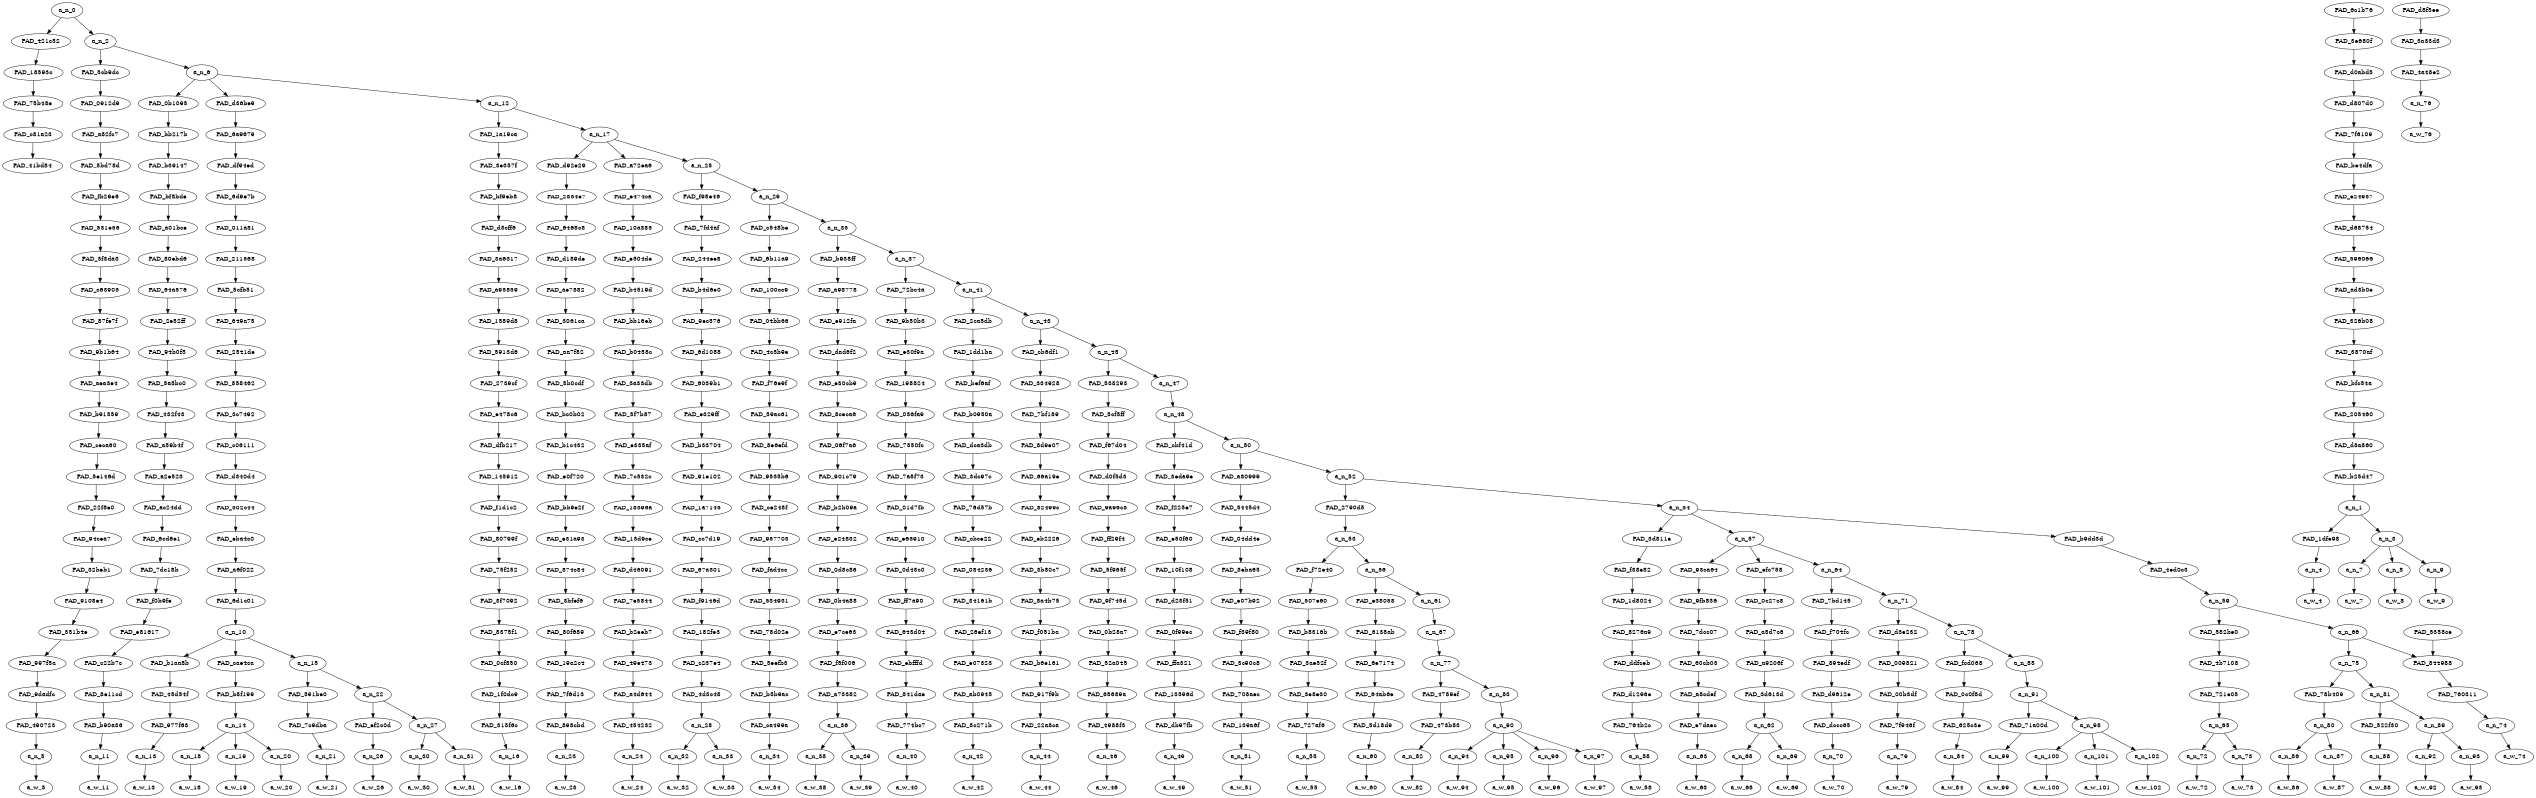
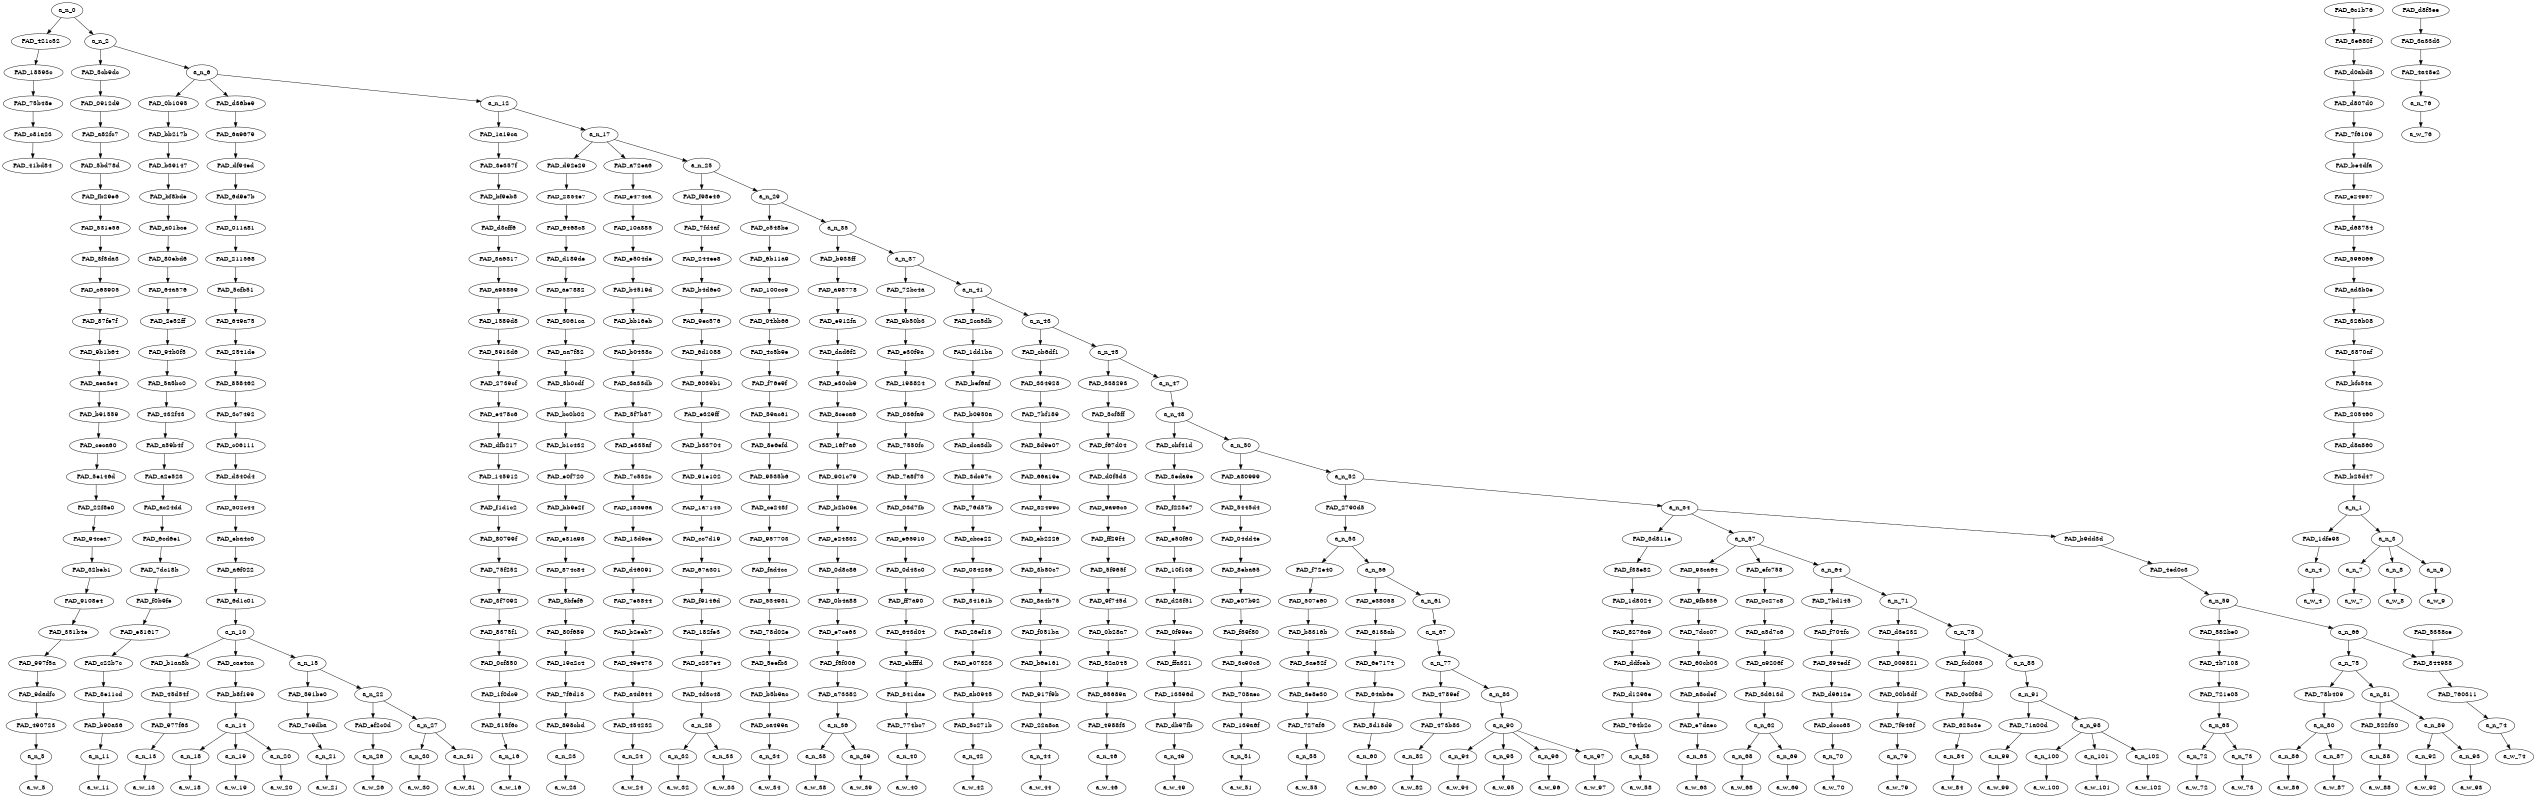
node "PAD_06f7a6": label "PAD_06f7a6" -> "PAD_16f7a6"
node "PAD_01d7fb": label "PAD_01d7fb" -> "PAD_03d7fb"
